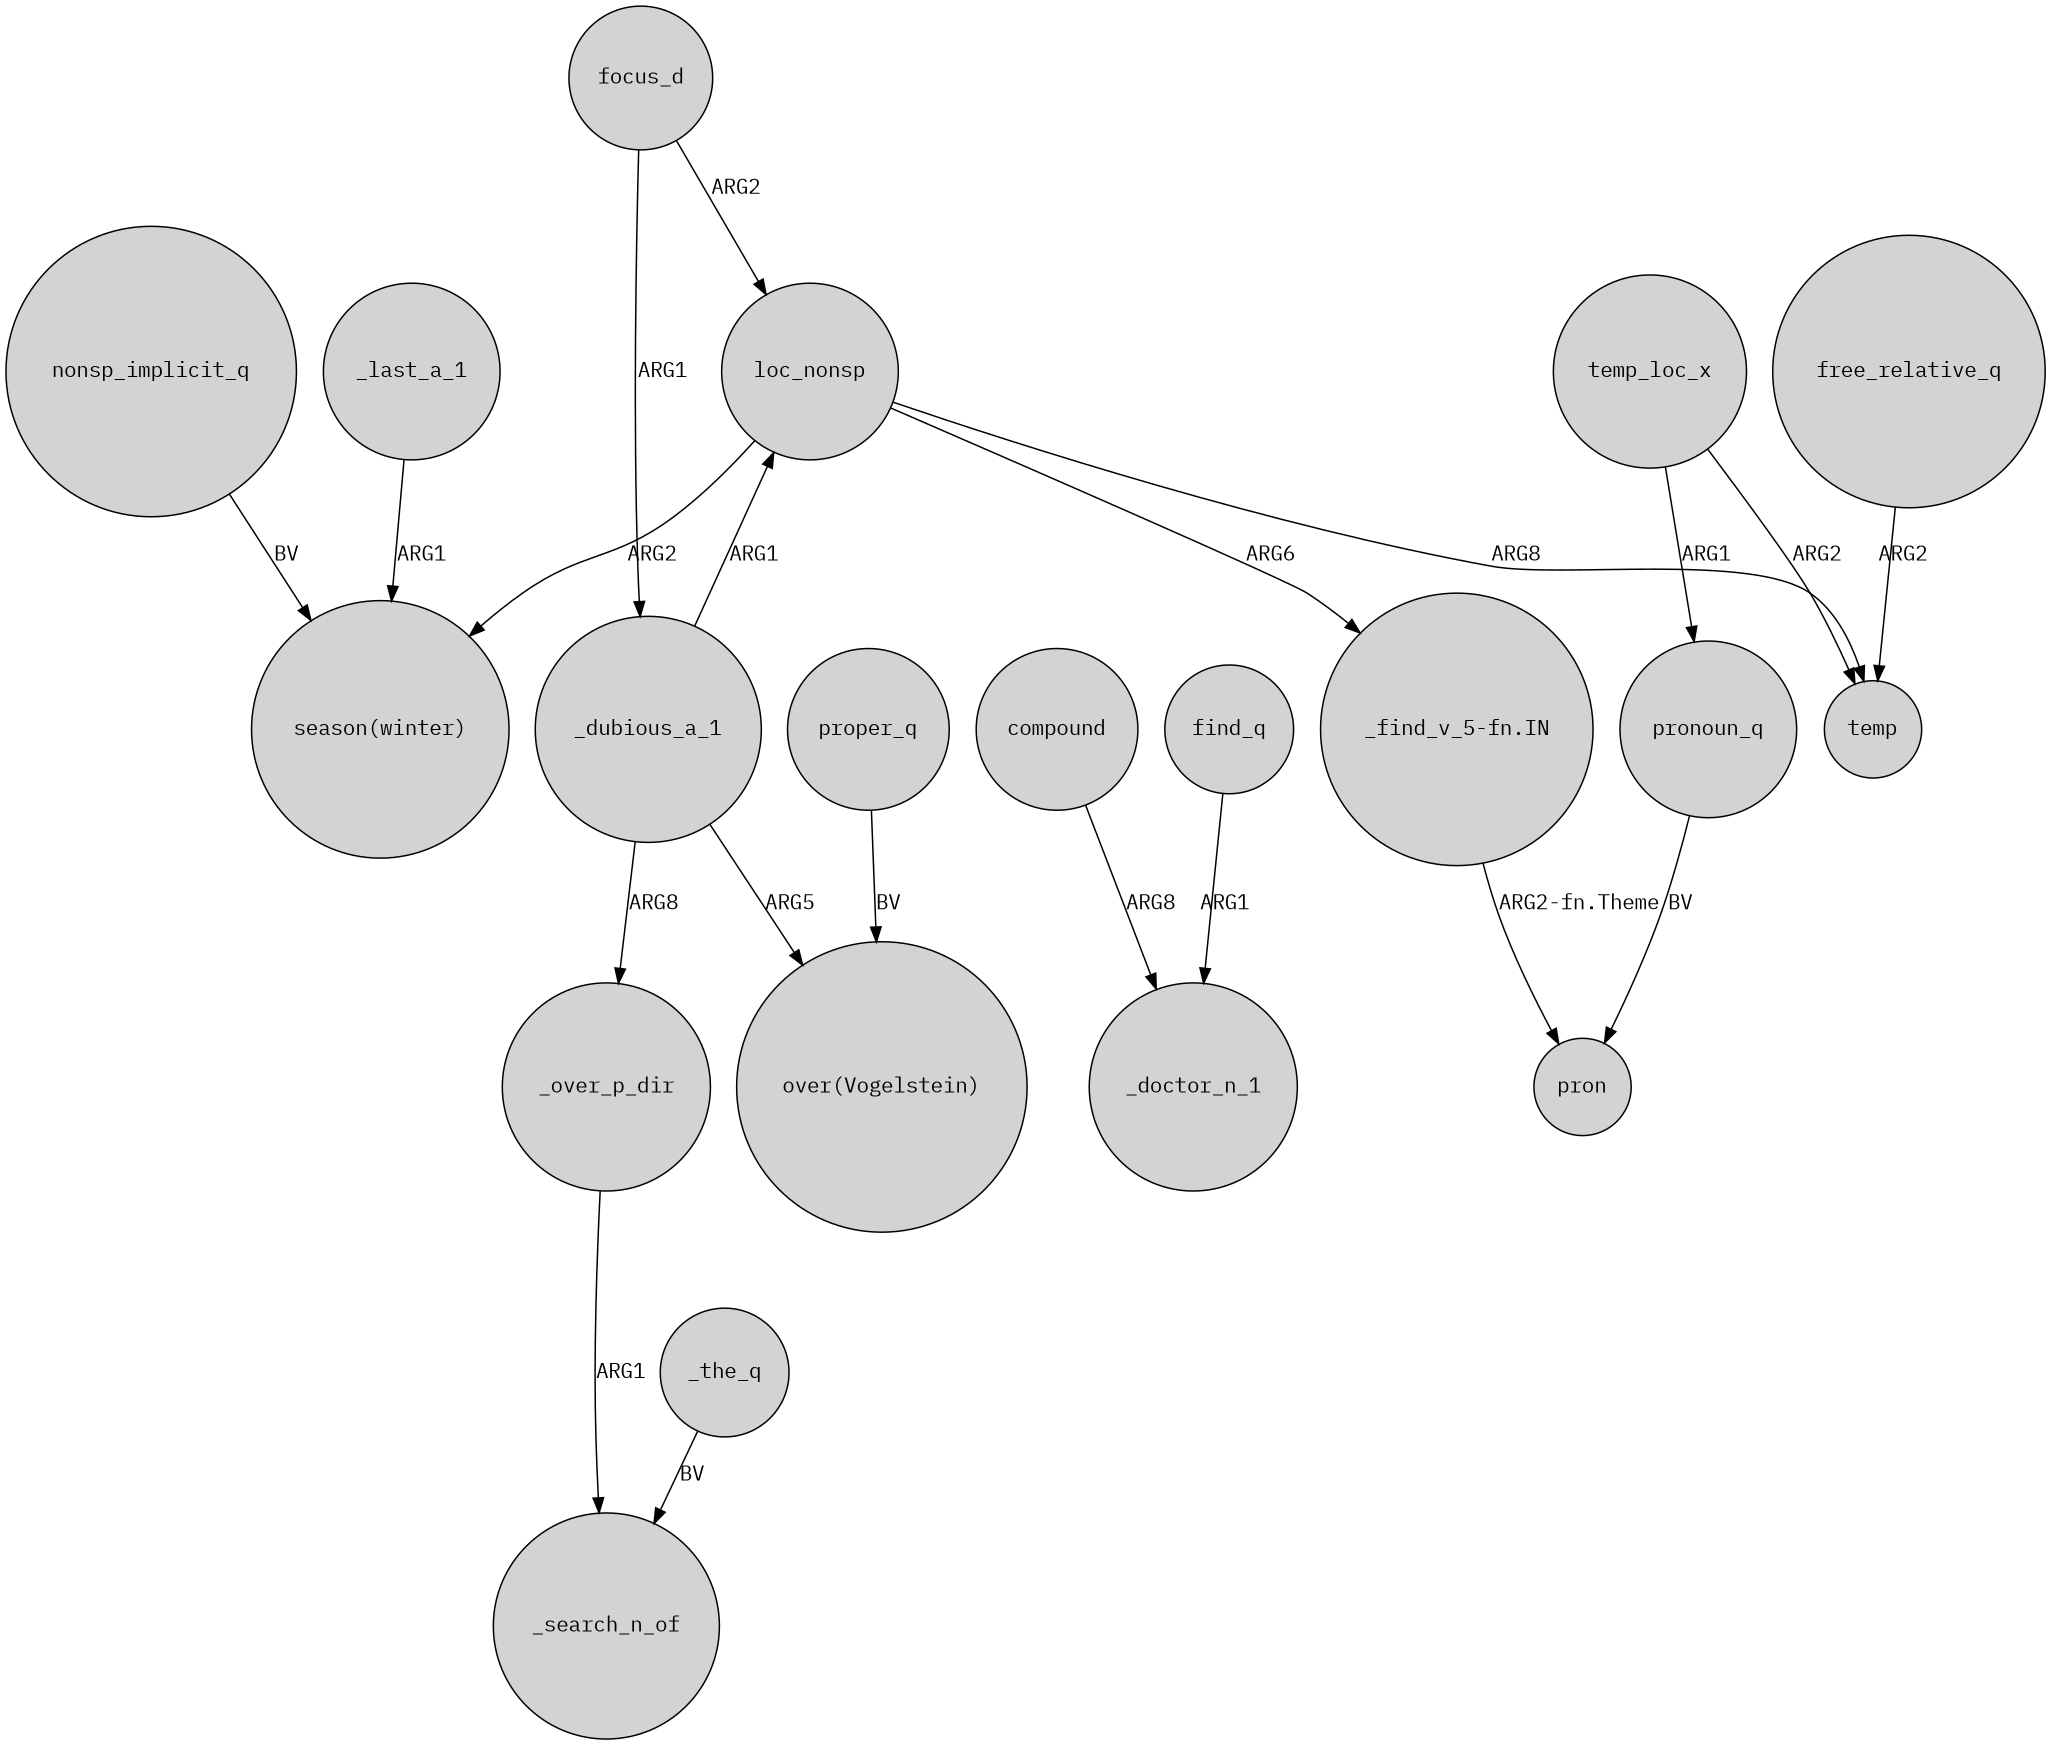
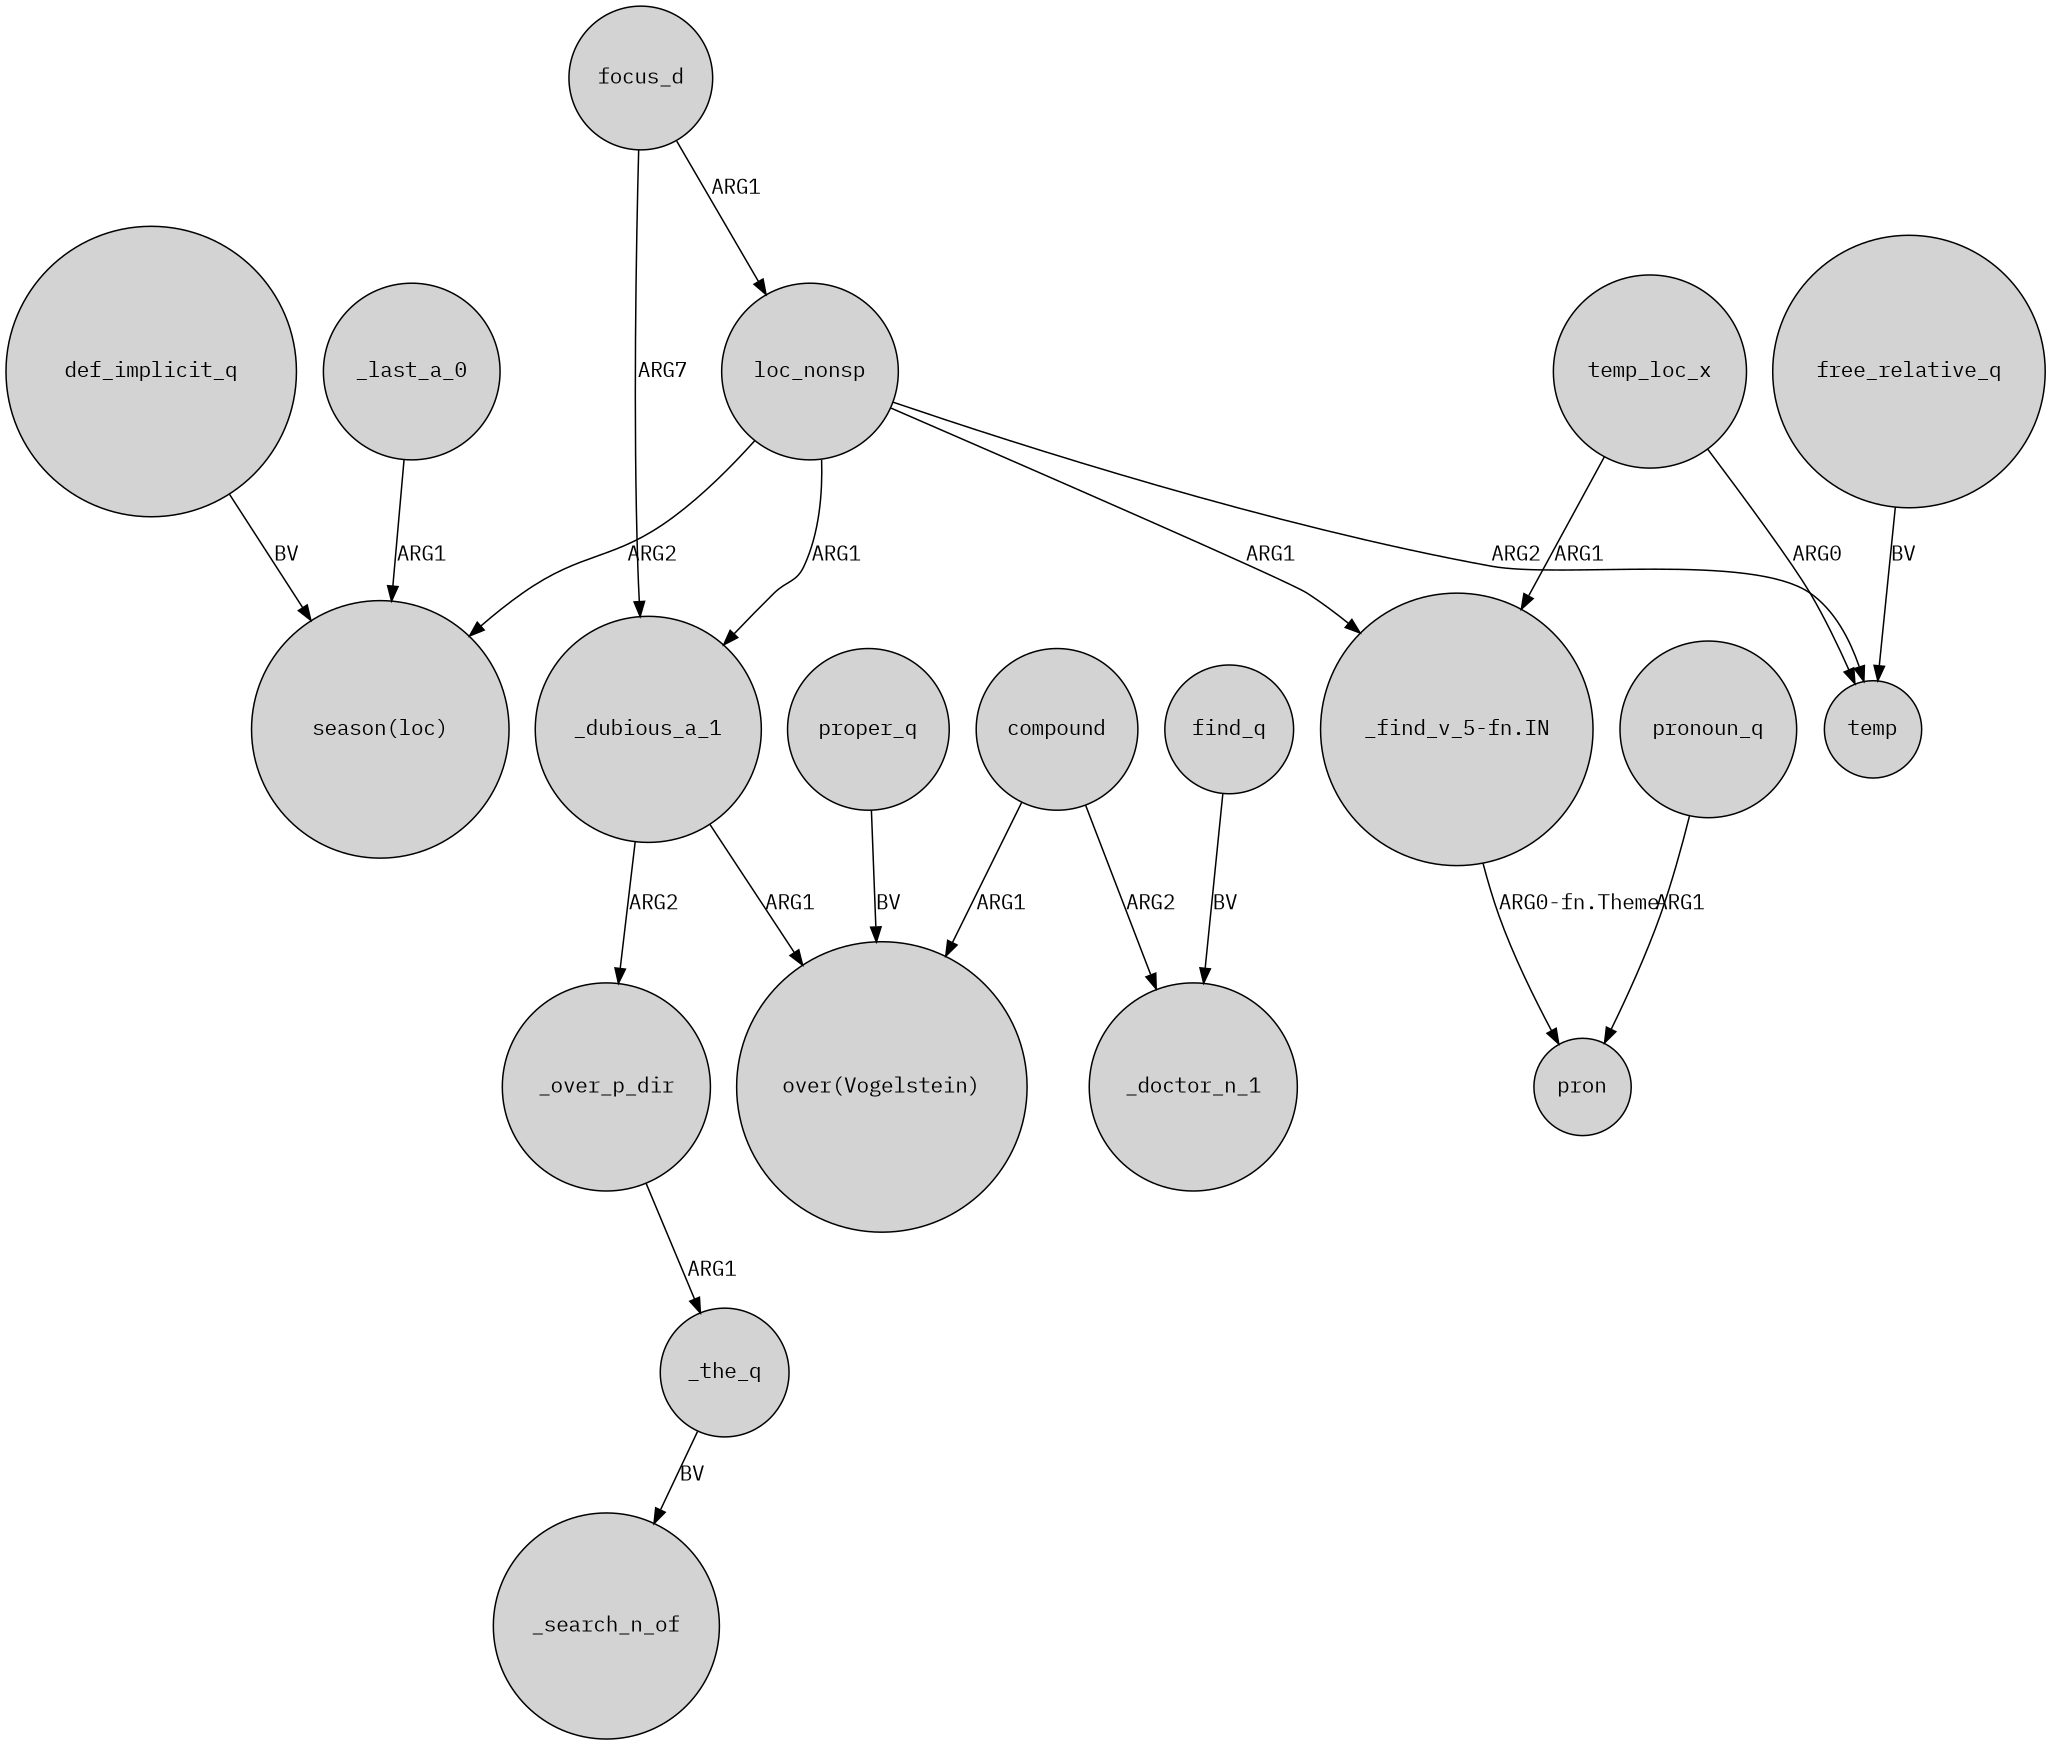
edge "focus_d" -> "loc_nonsp": label "ARG2" -> "ARG1"
node "nonsp_implicit_q": label "nonsp_implicit_q" -> "def_implicit_q"
node "_last_a_1": label "_last_a_1" -> "_last_a_0"
edge "focus_d" -> "_dubious_a_1": label "ARG1" -> "ARG7"
edge "_dubious_a_1" -> "loc_nonsp": reversed
edge "temp_loc_x" -> "pronoun_q": now "temp_loc_x" -> "_find_v_5-fn.IN"
edge "loc_nonsp" -> "_find_v_5-fn.IN": label "ARG6" -> "ARG1"
edge "loc_nonsp" -> "temp": label "ARG8" -> "ARG2"
edge "temp_loc_x" -> "temp": label "ARG2" -> "ARG0"
edge "free_relative_q" -> "temp": label "ARG2" -> "BV"
node "season(winter)": label "season(winter)" -> "season(loc)"
edge "compound" -> "over(Vogelstein)": added, label "ARG1"
edge "_dubious_a_1" -> "_over_p_dir": label "ARG8" -> "ARG2"
edge "_dubious_a_1" -> "over(Vogelstein)": label "ARG5" -> "ARG1"
edge "compound" -> "_doctor_n_1": label "ARG8" -> "ARG2"
edge "find_q" -> "_doctor_n_1": label "ARG1" -> "BV"
edge "_find_v_5-fn.IN" -> "pron": label "ARG2-fn.Theme" -> "ARG0-fn.Theme"
edge "pronoun_q" -> "pron": label "BV" -> "ARG1"
edge "_over_p_dir" -> "_search_n_of": now "_over_p_dir" -> "_the_q"
